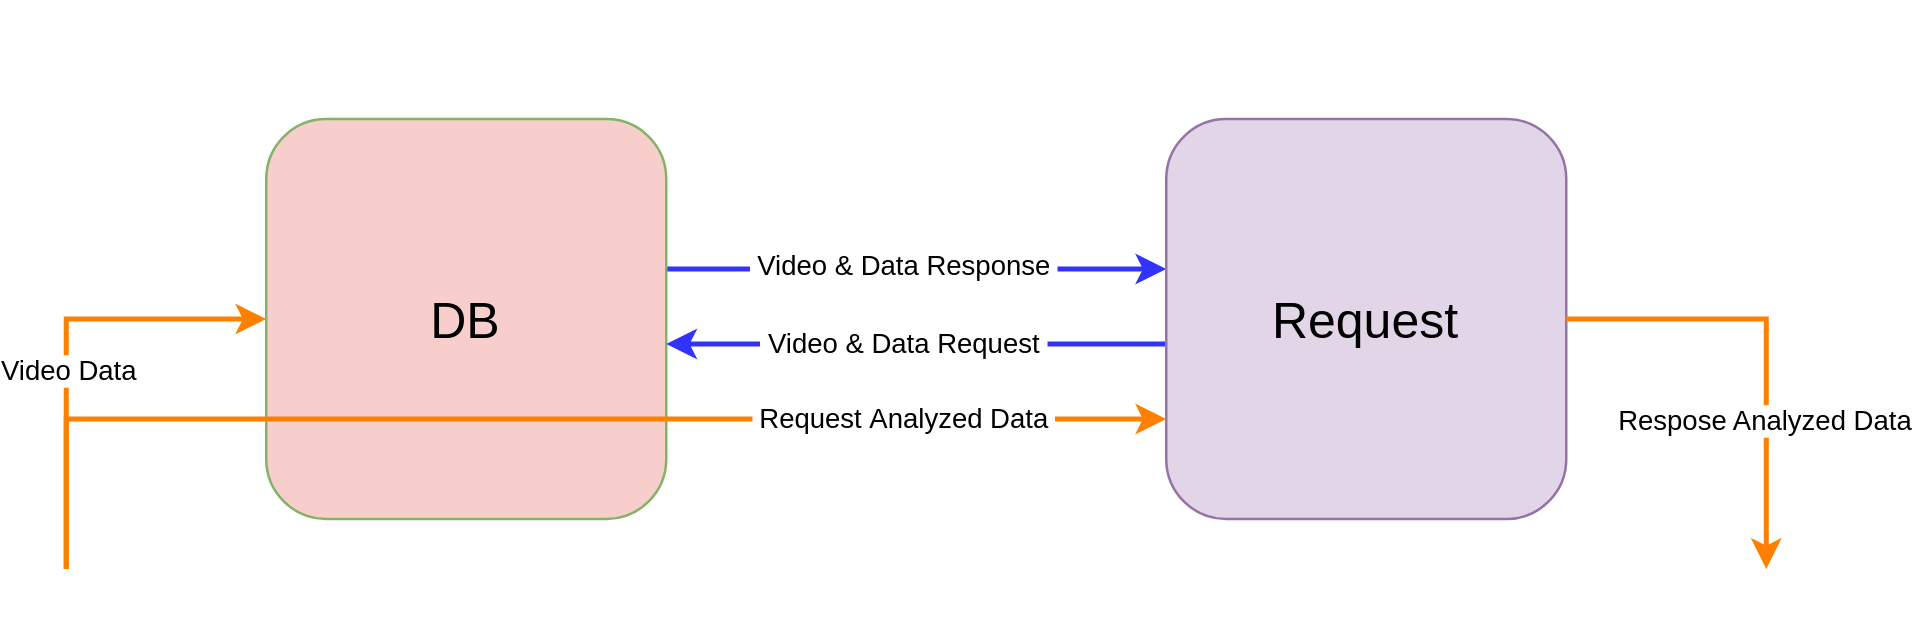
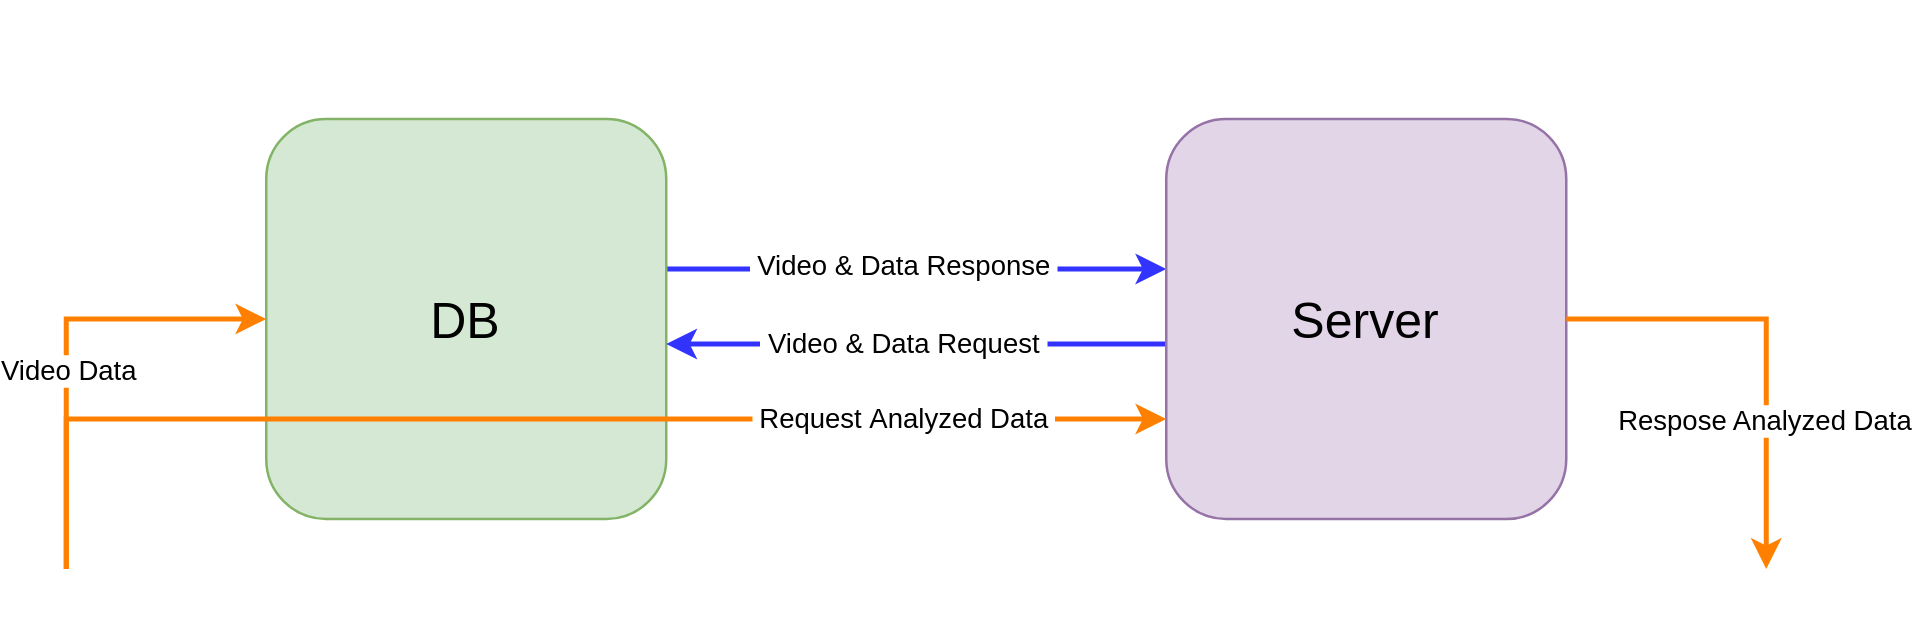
node "DB": fillcolor #f8cecc -> #d5e8d4
node "Request": label "Request" -> "Server"
